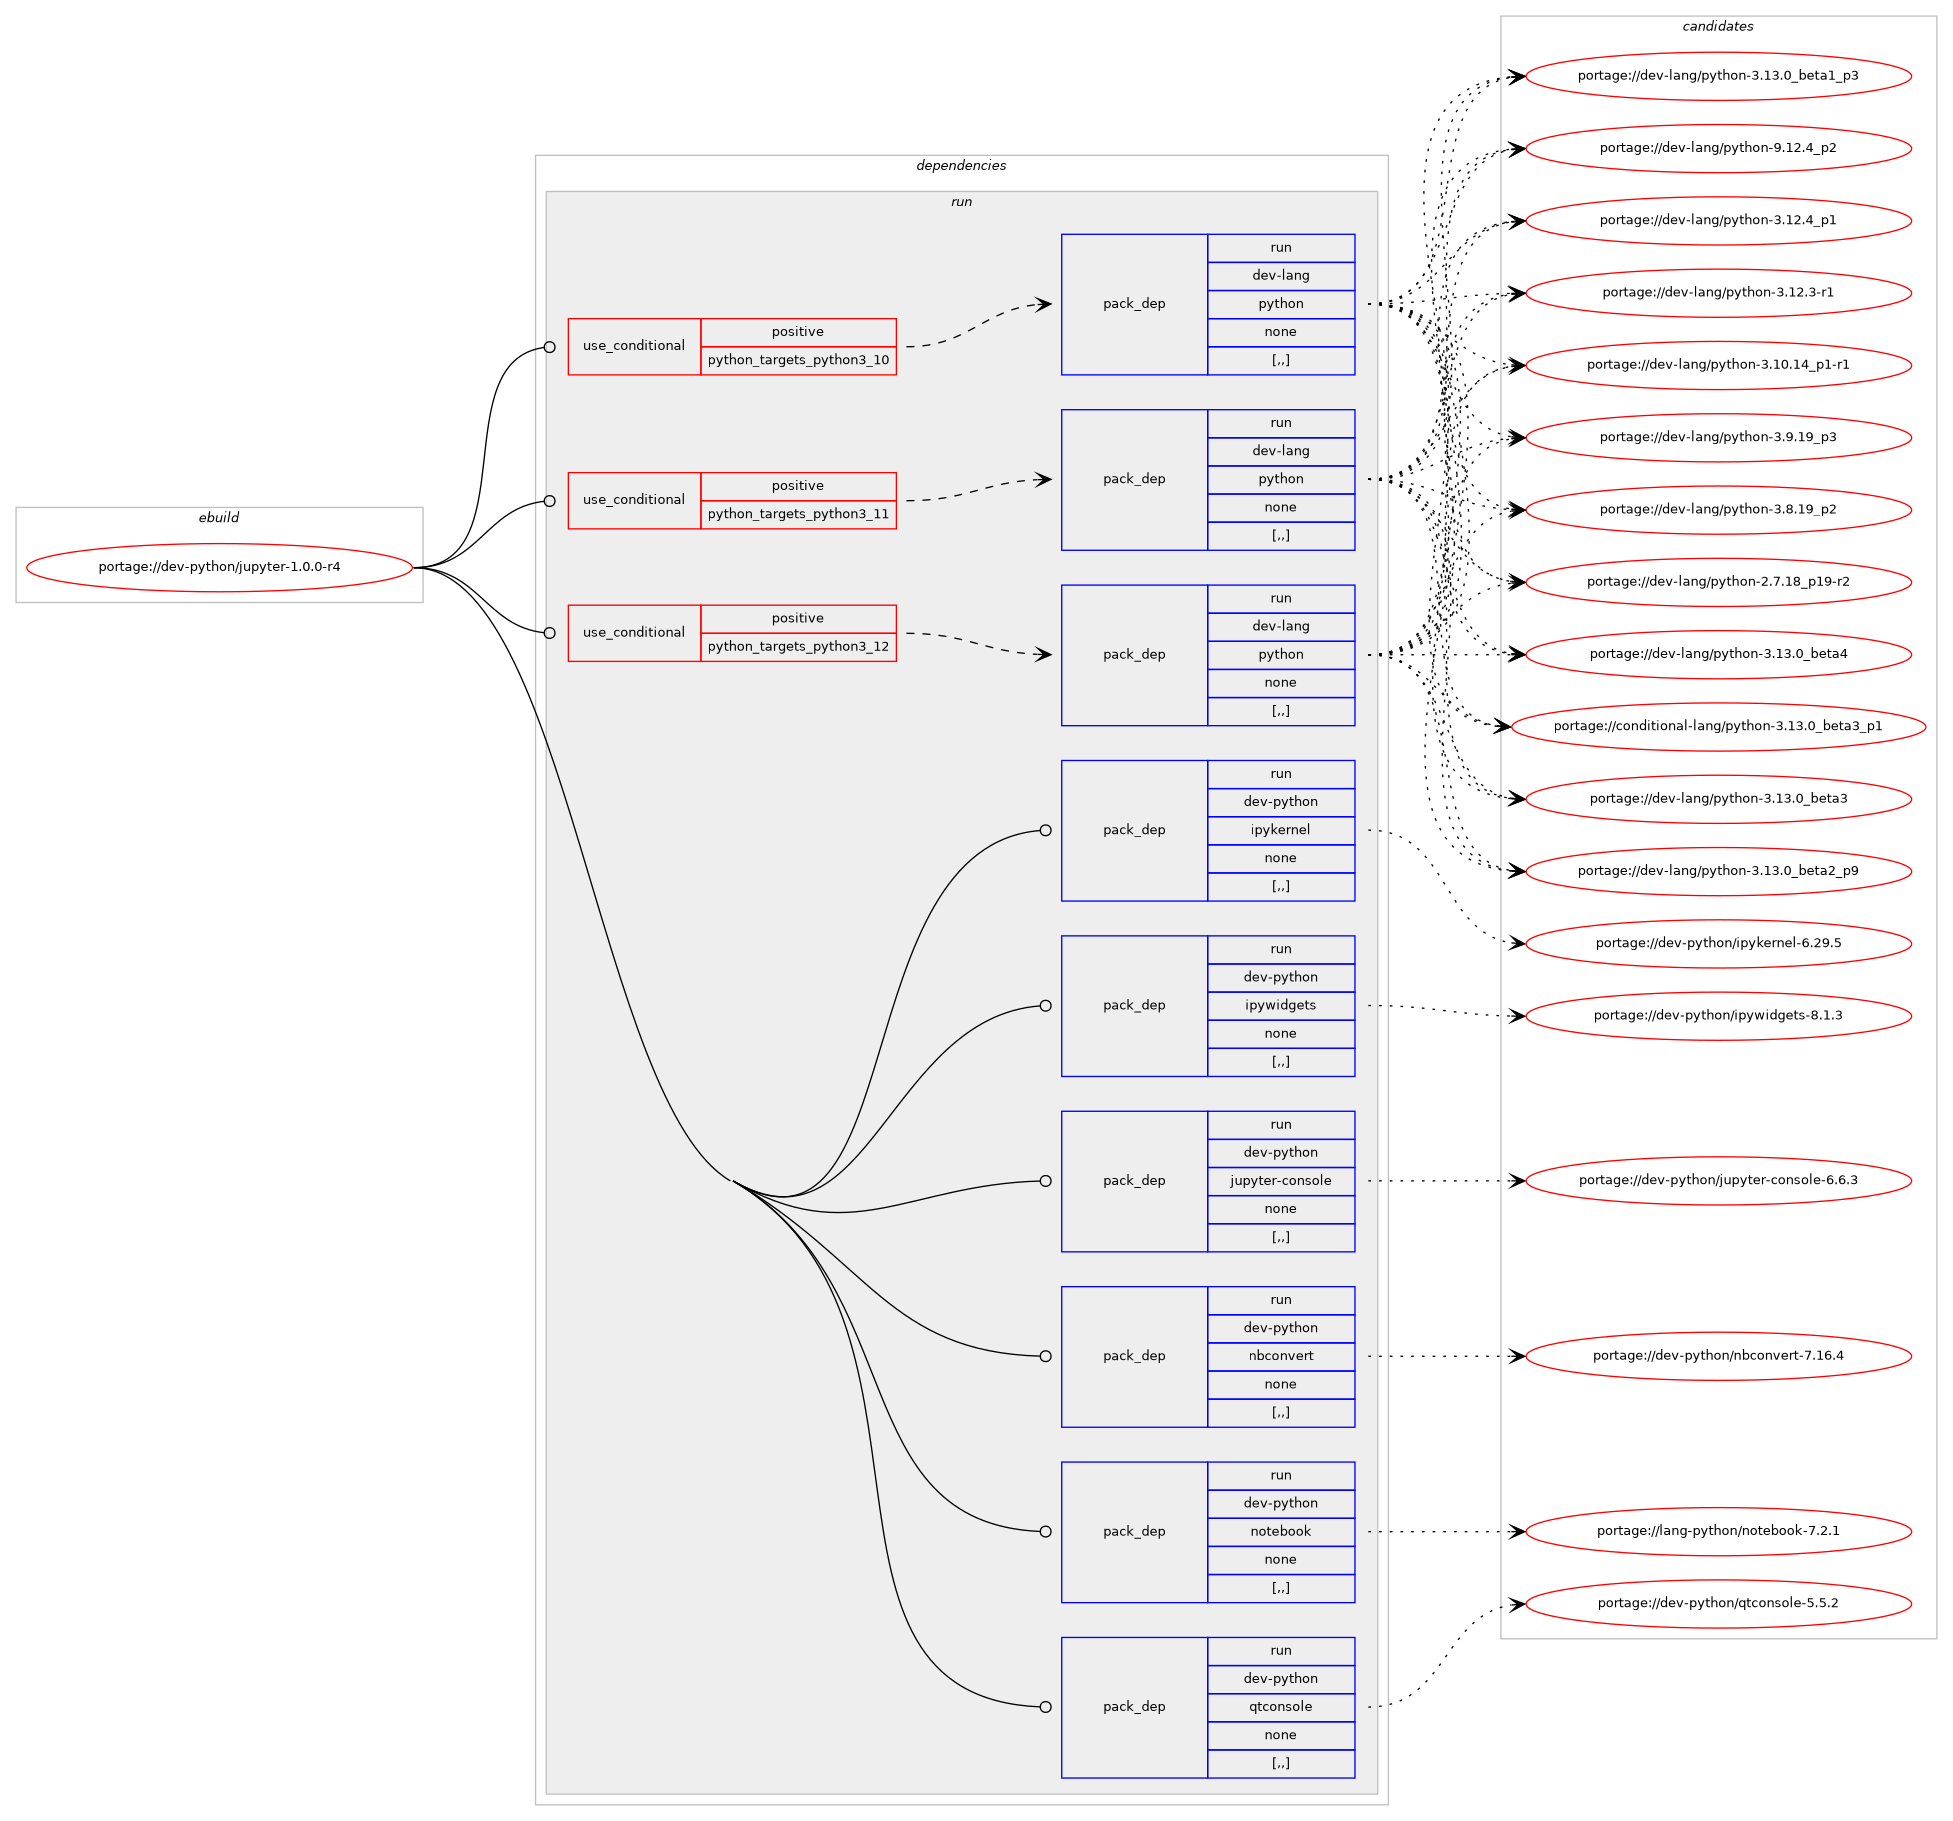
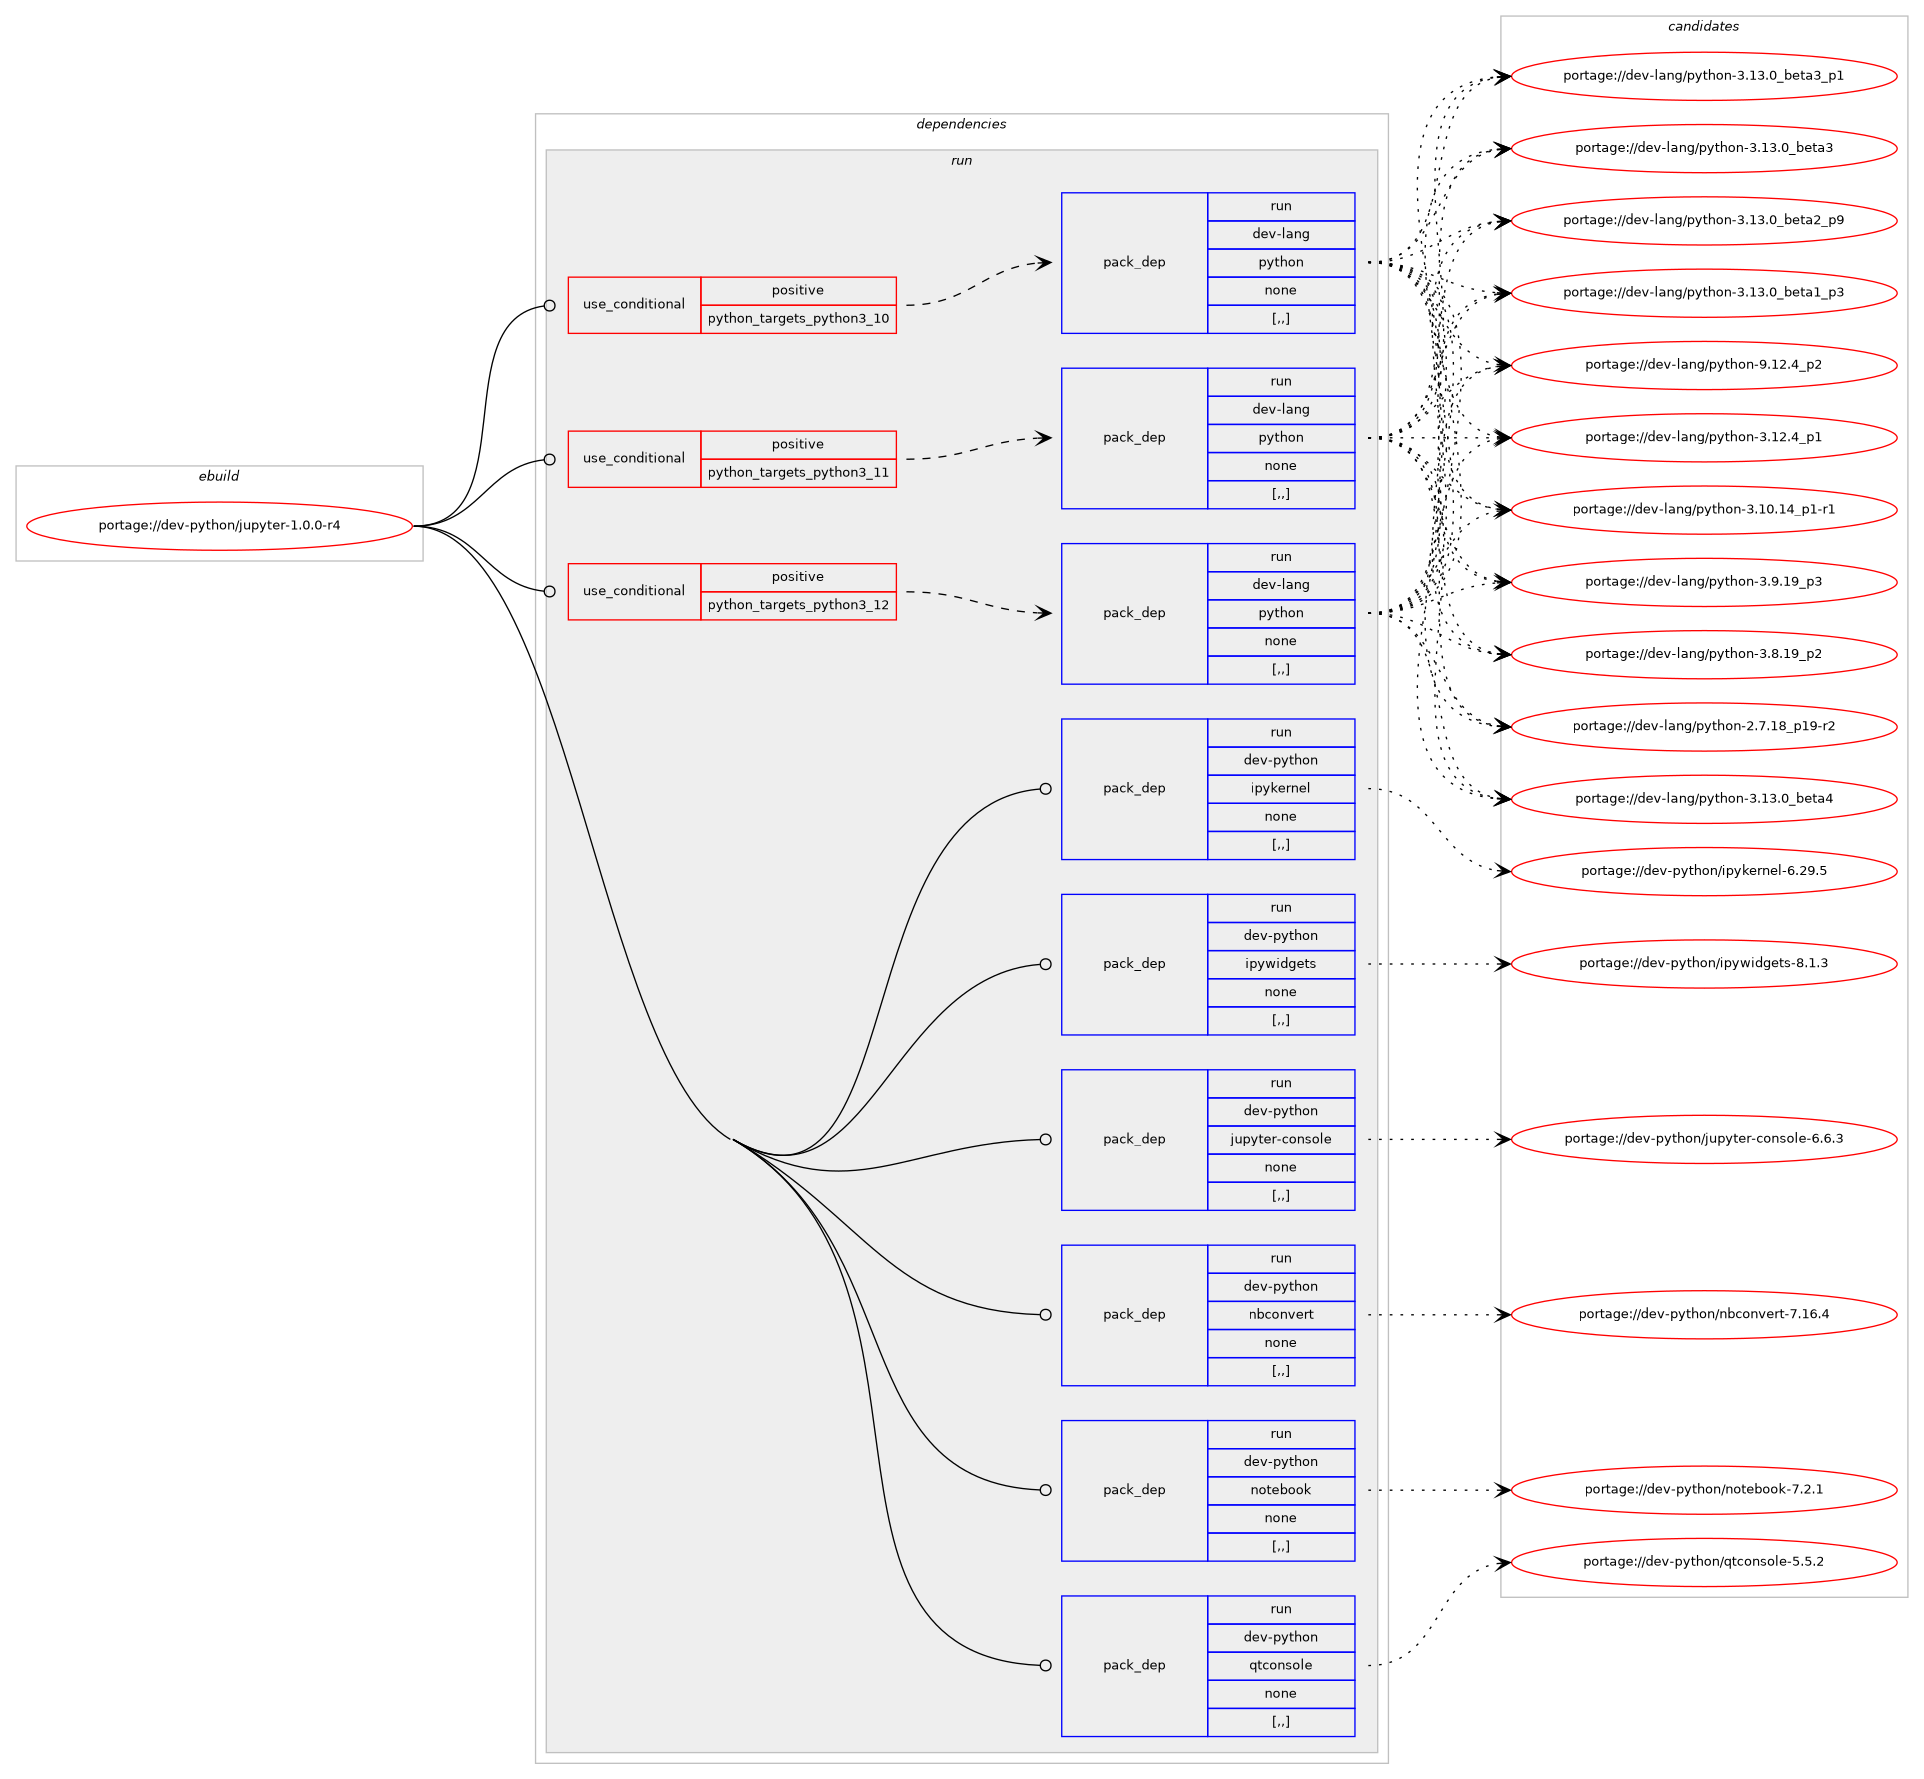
node "portage://dev-lang/python-3.12.3-r1": removed
node "portage://conditional-lang/python-3.13.0_beta3_p1": label "portage://conditional-lang/python-3.13.0_beta3_p1" -> "portage://dev-lang/python-3.13.0_beta3_p1"
node "portage://lang-python/notebook-7.2.1": label "portage://lang-python/notebook-7.2.1" -> "portage://dev-python/notebook-7.2.1"
